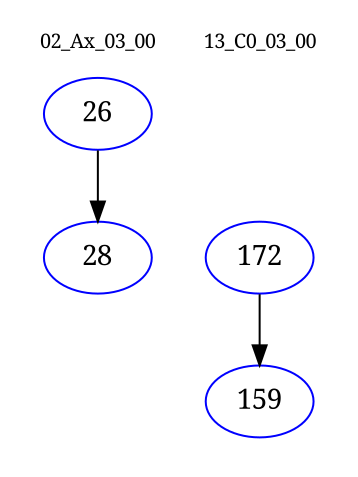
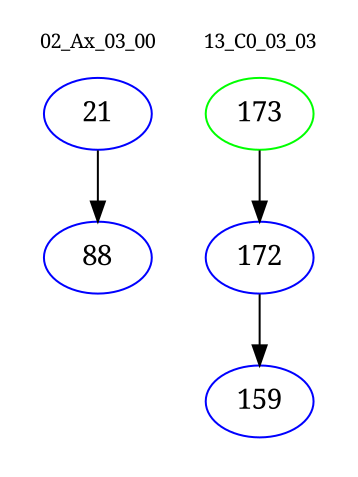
cluster "13_C0_03_00": label "13_C0_03_00" -> "13_C0_03_03"
node "26": label "26" -> "21"
node "173": added
node "28": label "28" -> "88"
